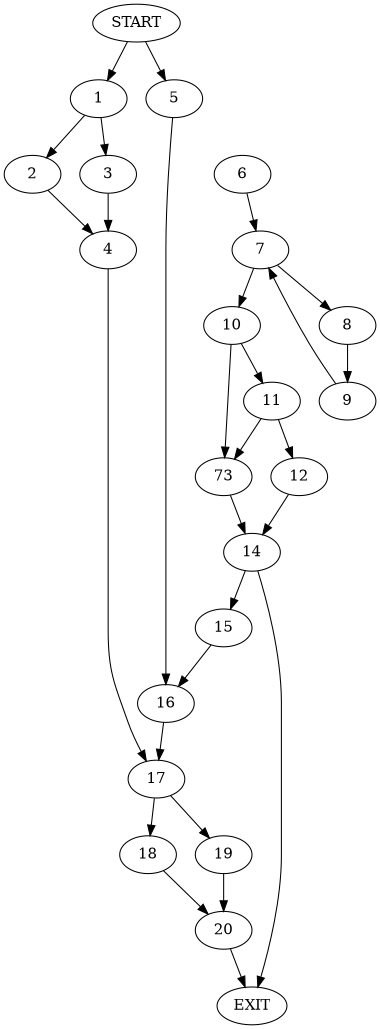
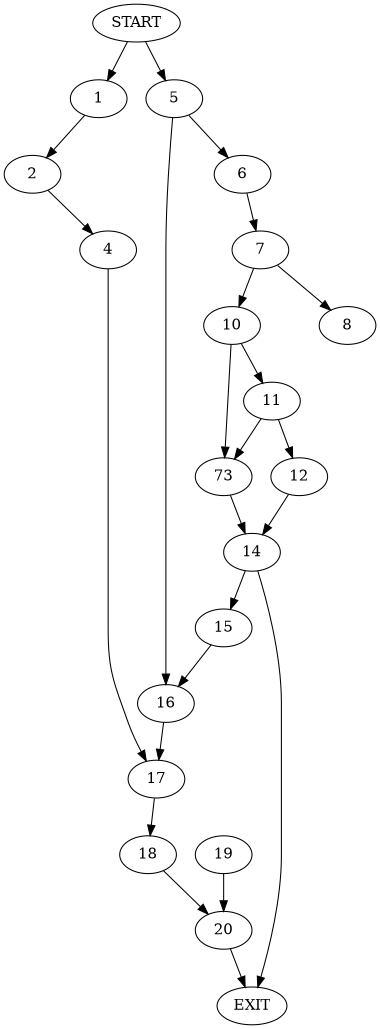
edge "5" -> "6": added
node "3": removed
node "9": removed
edge "17" -> "19": removed
